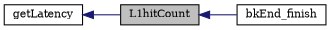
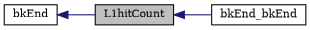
node "getLatency": label "getLatency" -> "bkEnd"
node "bkEnd_finish": label "bkEnd_finish" -> "bkEnd_bkEnd"
